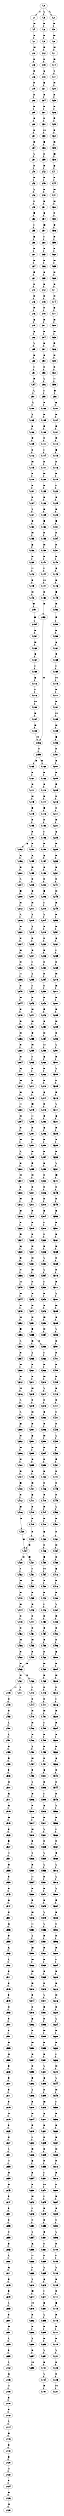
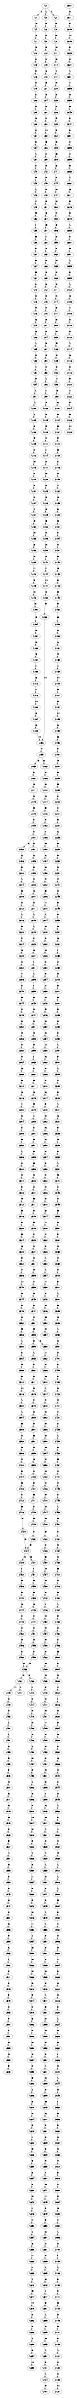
edge "S603" -> "S607": removed, label "R"
